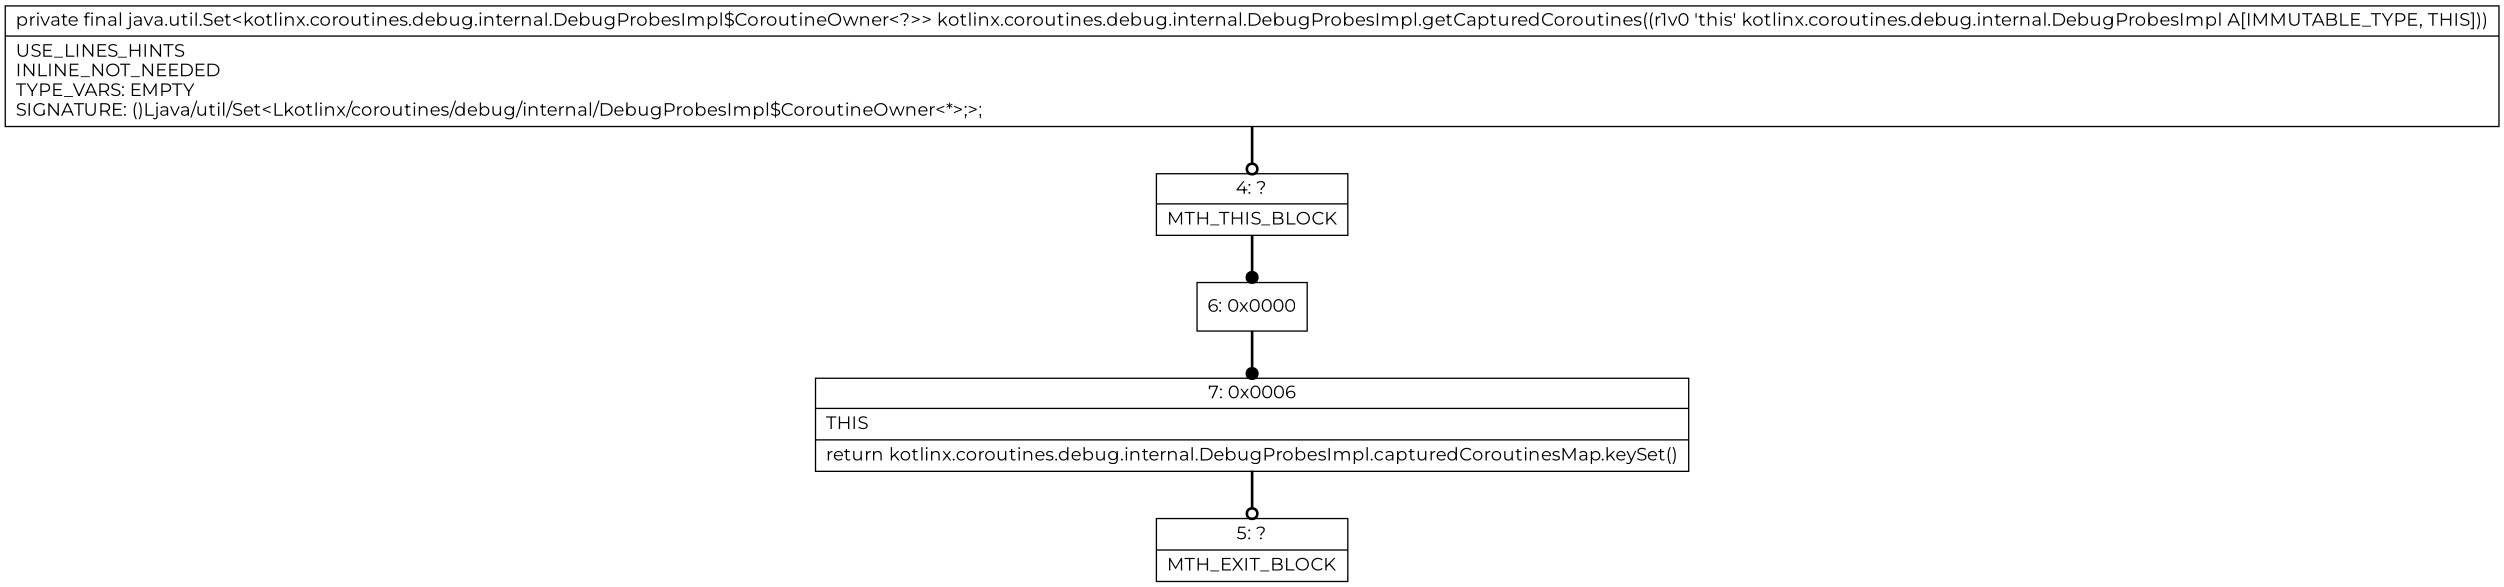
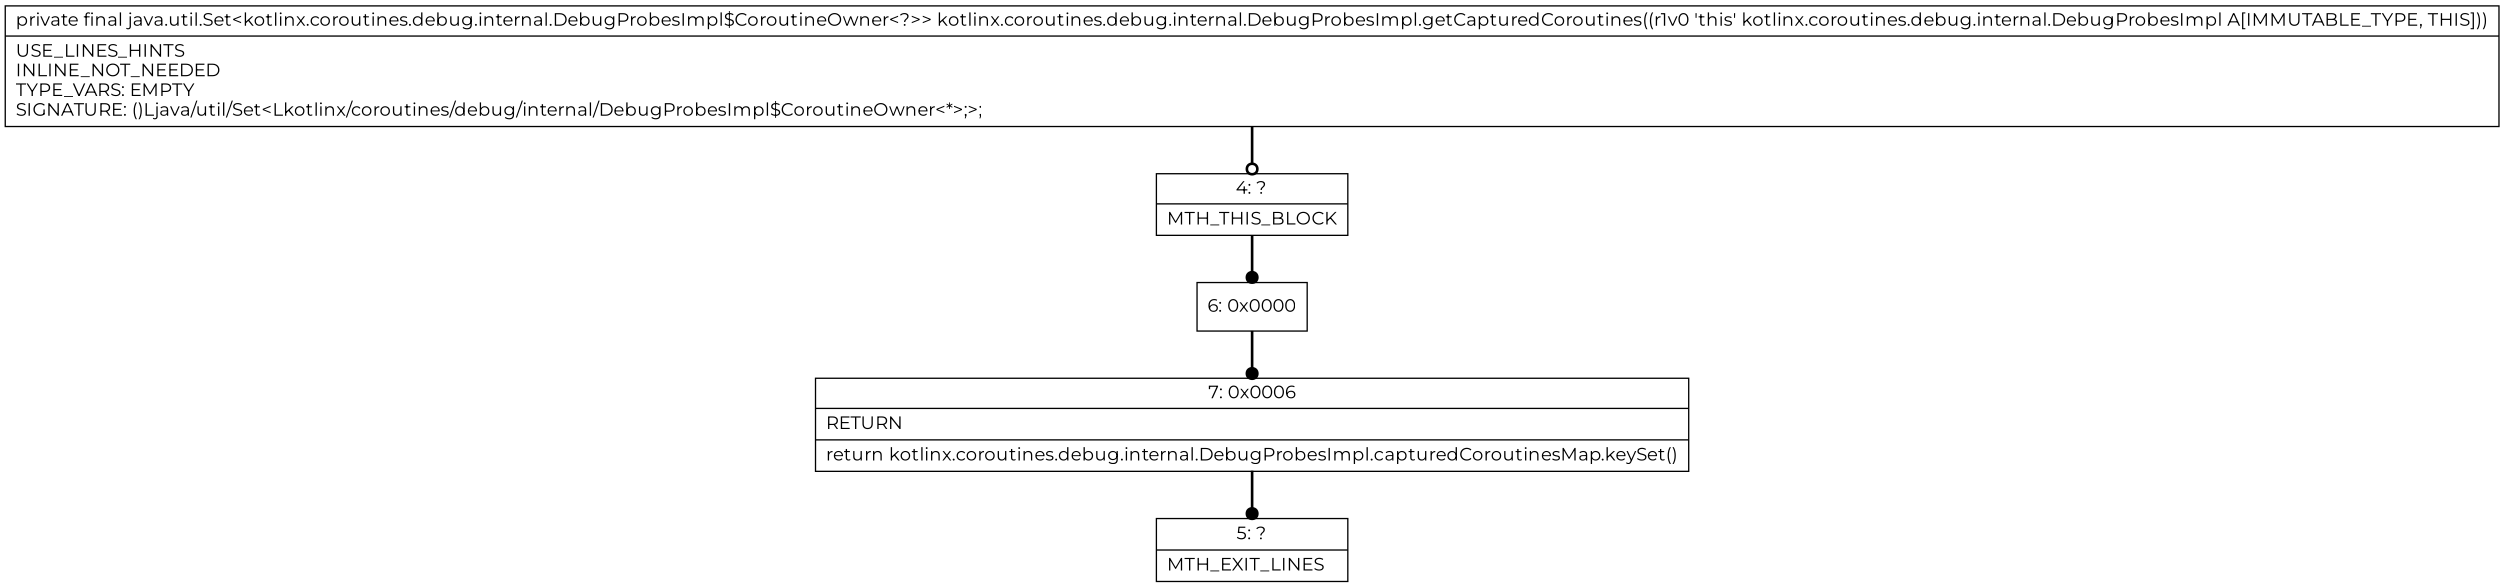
node "7: 0x0006": text "THIS" -> "RETURN"
edge "7: 0x0006" -> "5: ?": arrowhead odot -> dot
node "5: ?": text "MTH_EXIT_BLOCK" -> "MTH_EXIT_LINES"
